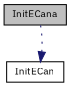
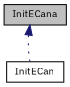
edge "InitECana" -> "InitECan": reversed
